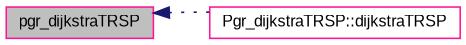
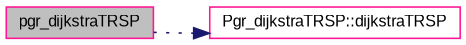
edge "Pgr_dijkstraTRSP::dijkstraTRSP" -> "pgr_dijkstraTRSP": reversed
